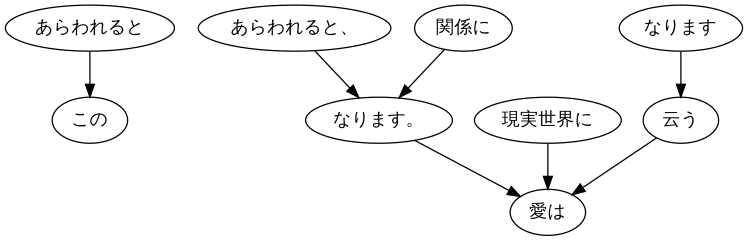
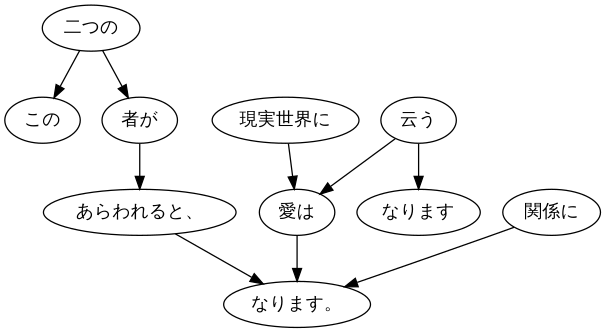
node "あらわれると": label "あらわれると" -> "二つの"
edge "なります" -> "云う": reversed
node "者が": added
edge "なります。" -> "愛は": reversed
